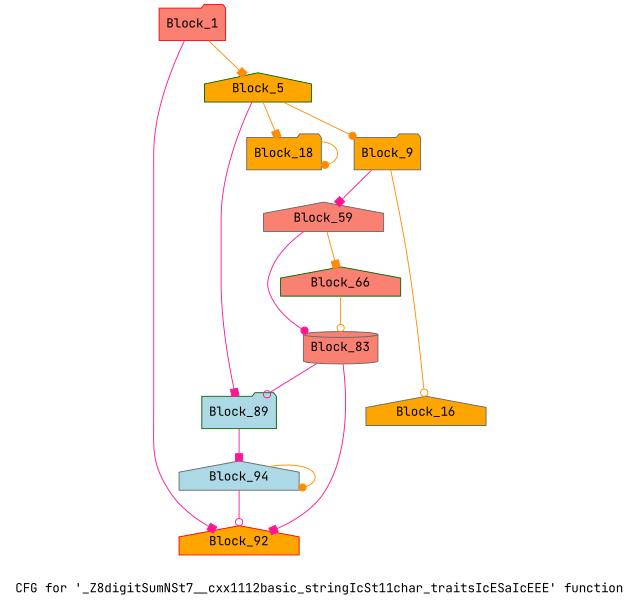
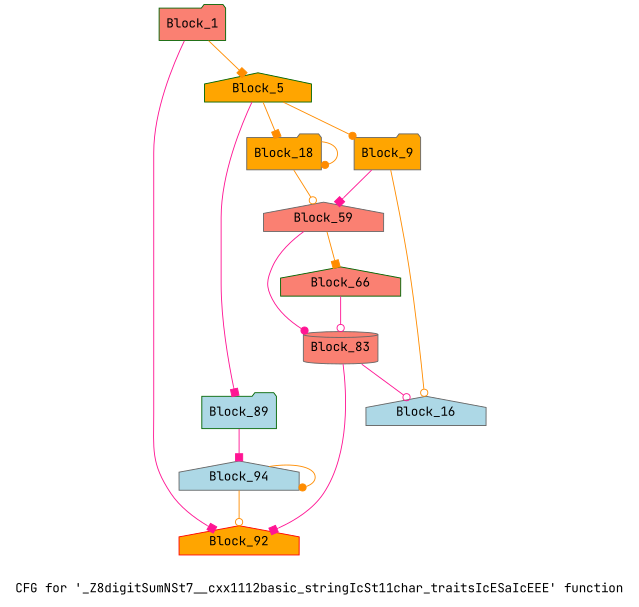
node "Block_1": color red -> darkgreen
edge "Block_18" -> "Block_59": added
edge "Block_66" -> "Block_83": color darkorange -> deeppink
edge "Block_83" -> "Block_89": now "Block_83" -> "Block_16"
node "Block_16": fillcolor orange -> lightblue
edge "Block_94" -> "Block_92": color deeppink -> darkorange
